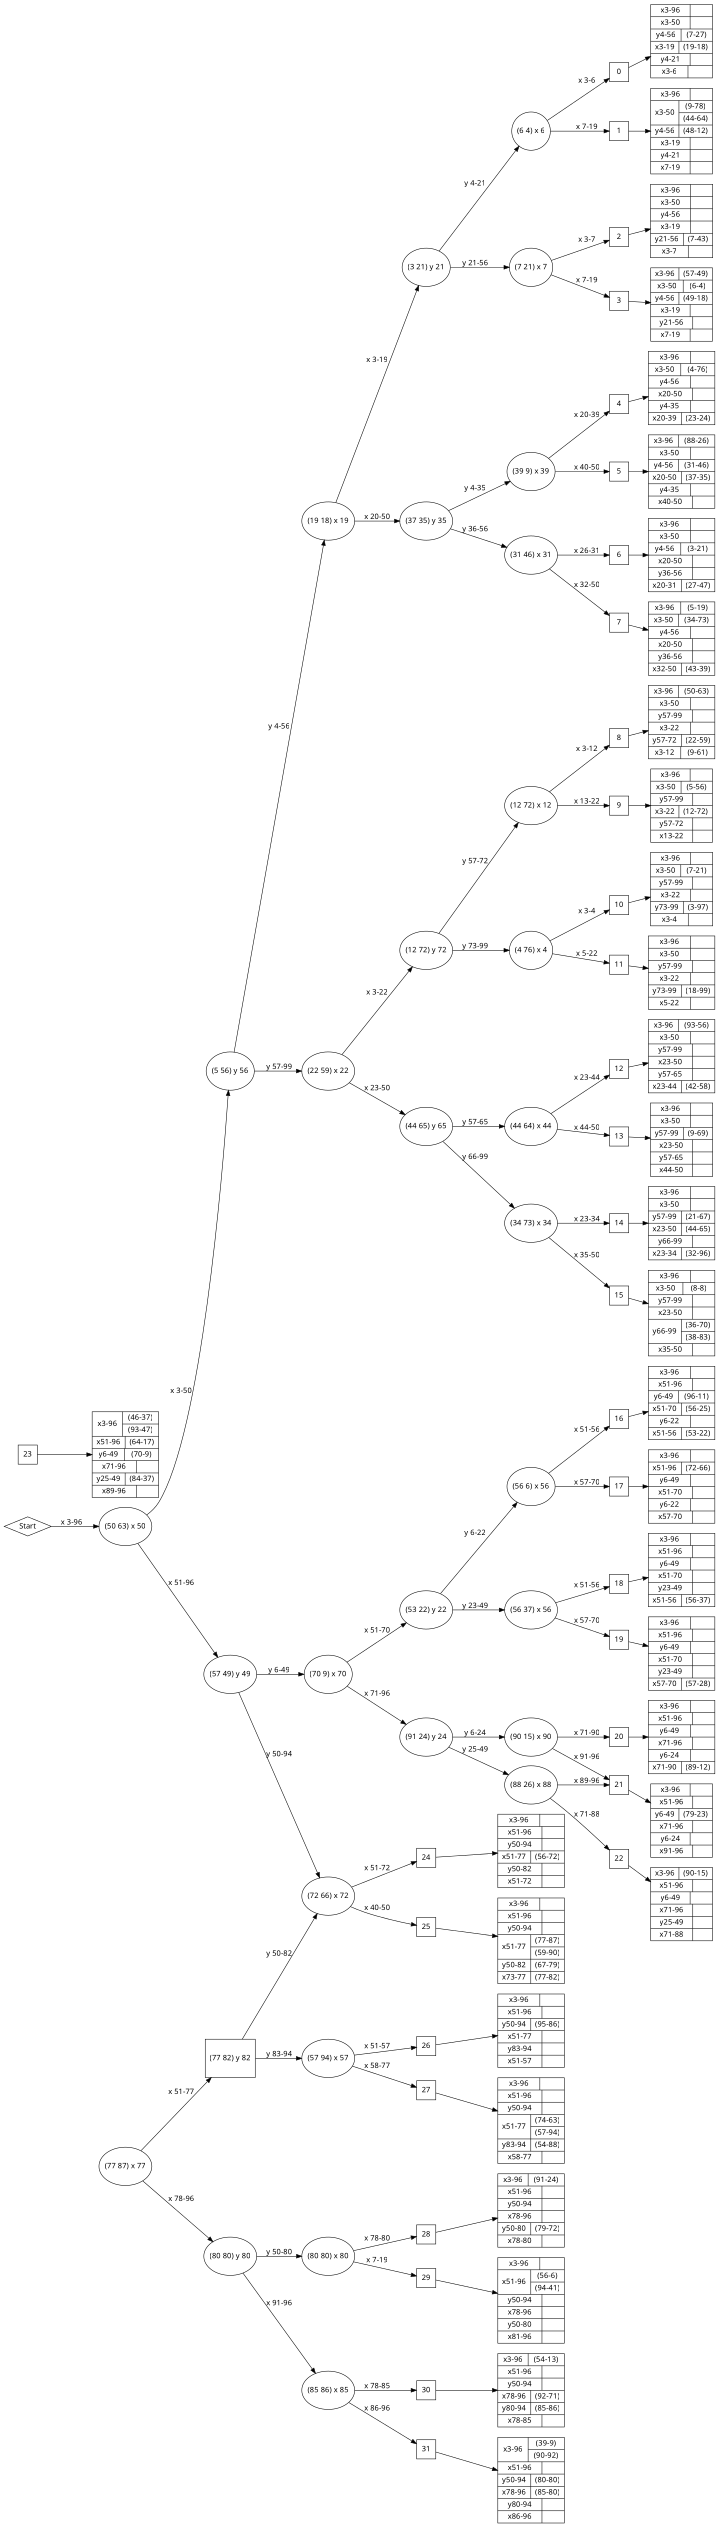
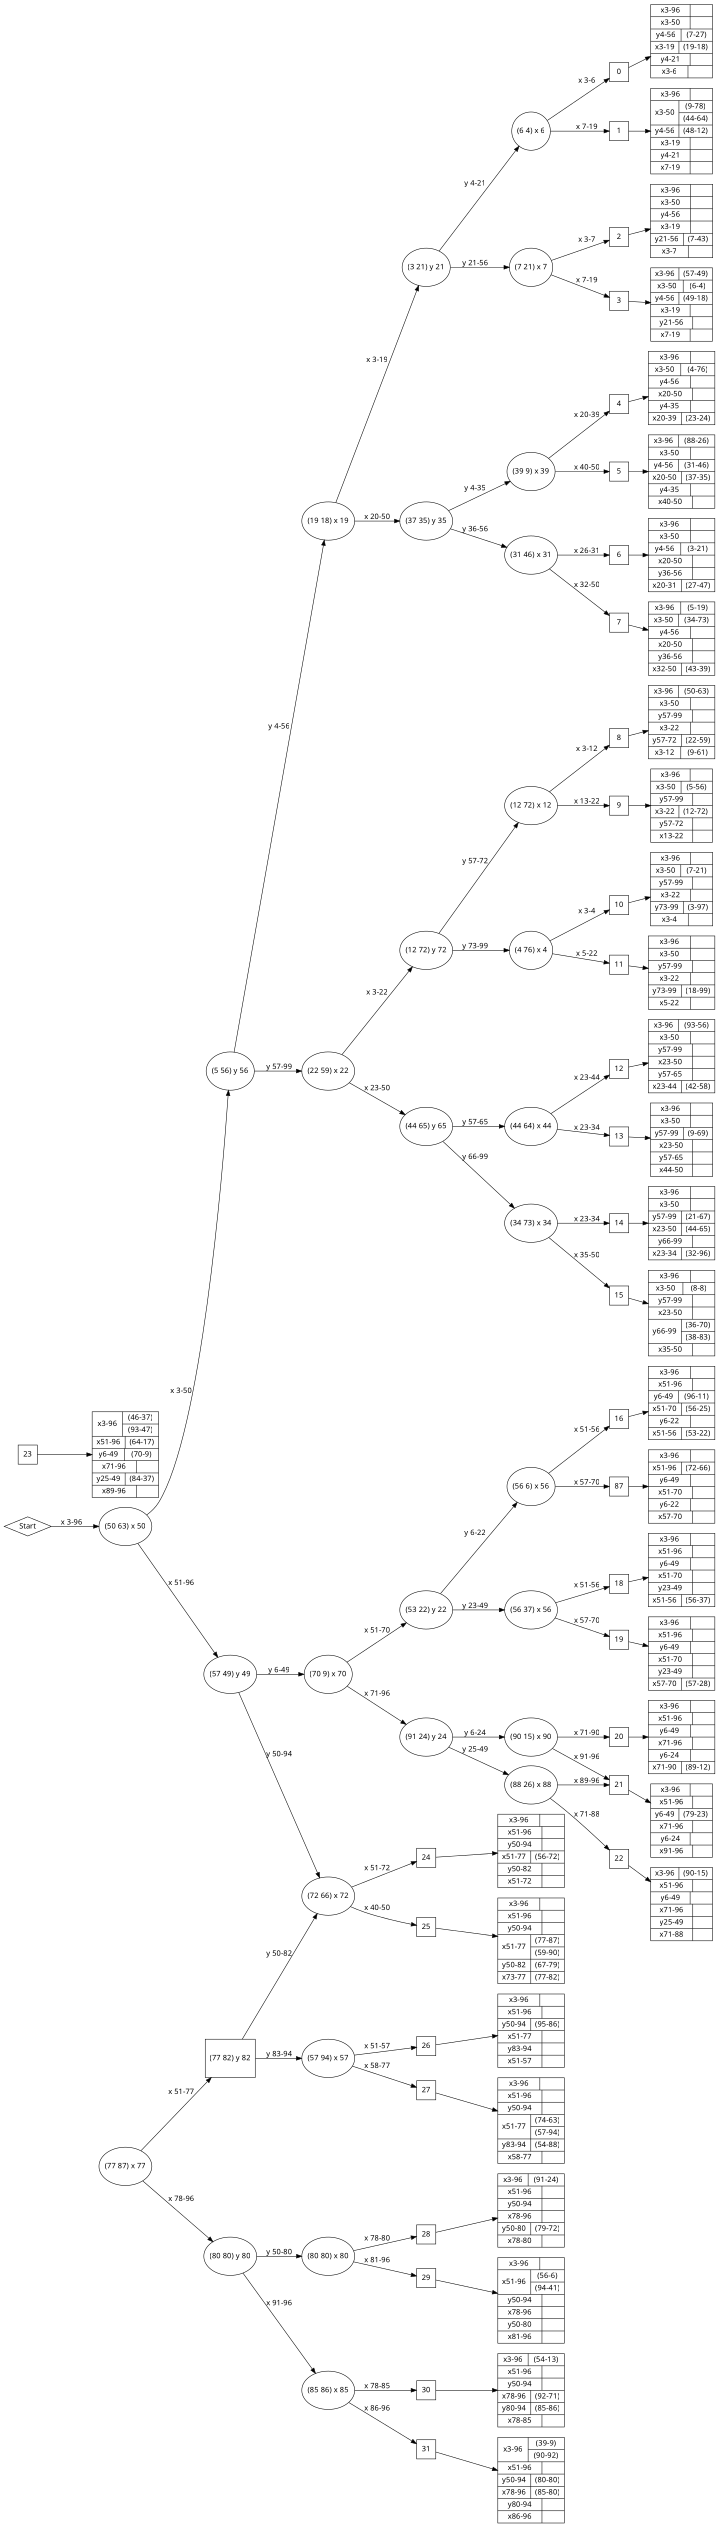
edge "(44 64) x 44" -> "13": label "x 44-50" -> "x 23-34"
node "17": label "17" -> "87"
edge "(80 80) x 80" -> "29": label "x 7-19" -> "x 81-96"
